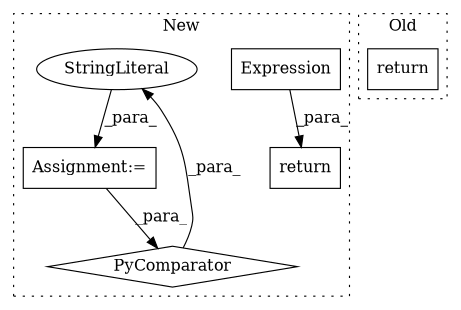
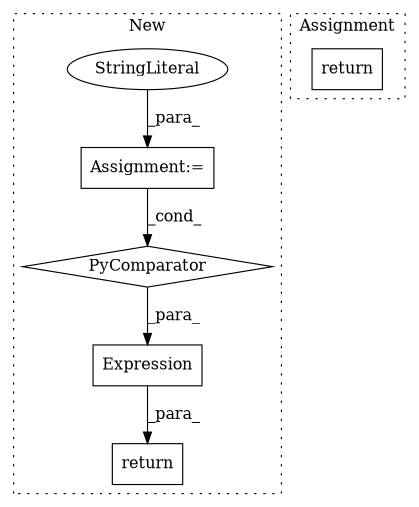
cluster "Old": label "Old" -> "Assignment"
edge "PyComparator" -> "StringLiteral": now "PyComparator" -> "Expression"
edge "Assignment:=" -> "PyComparator": label "_para_" -> "_cond_"
